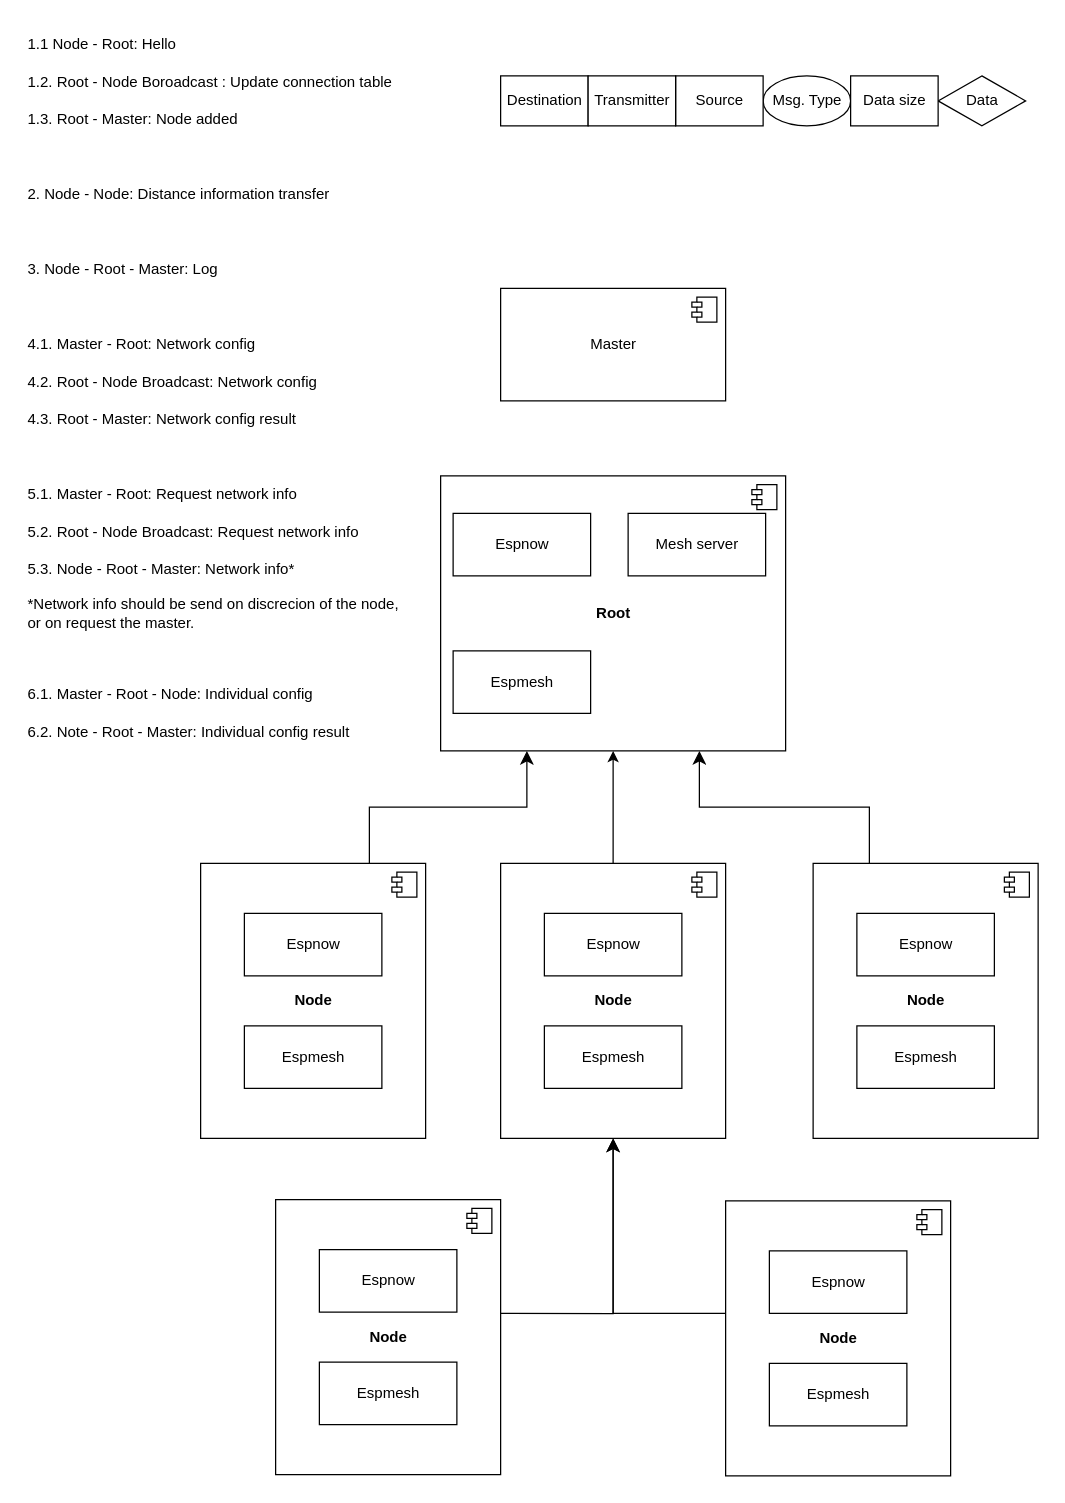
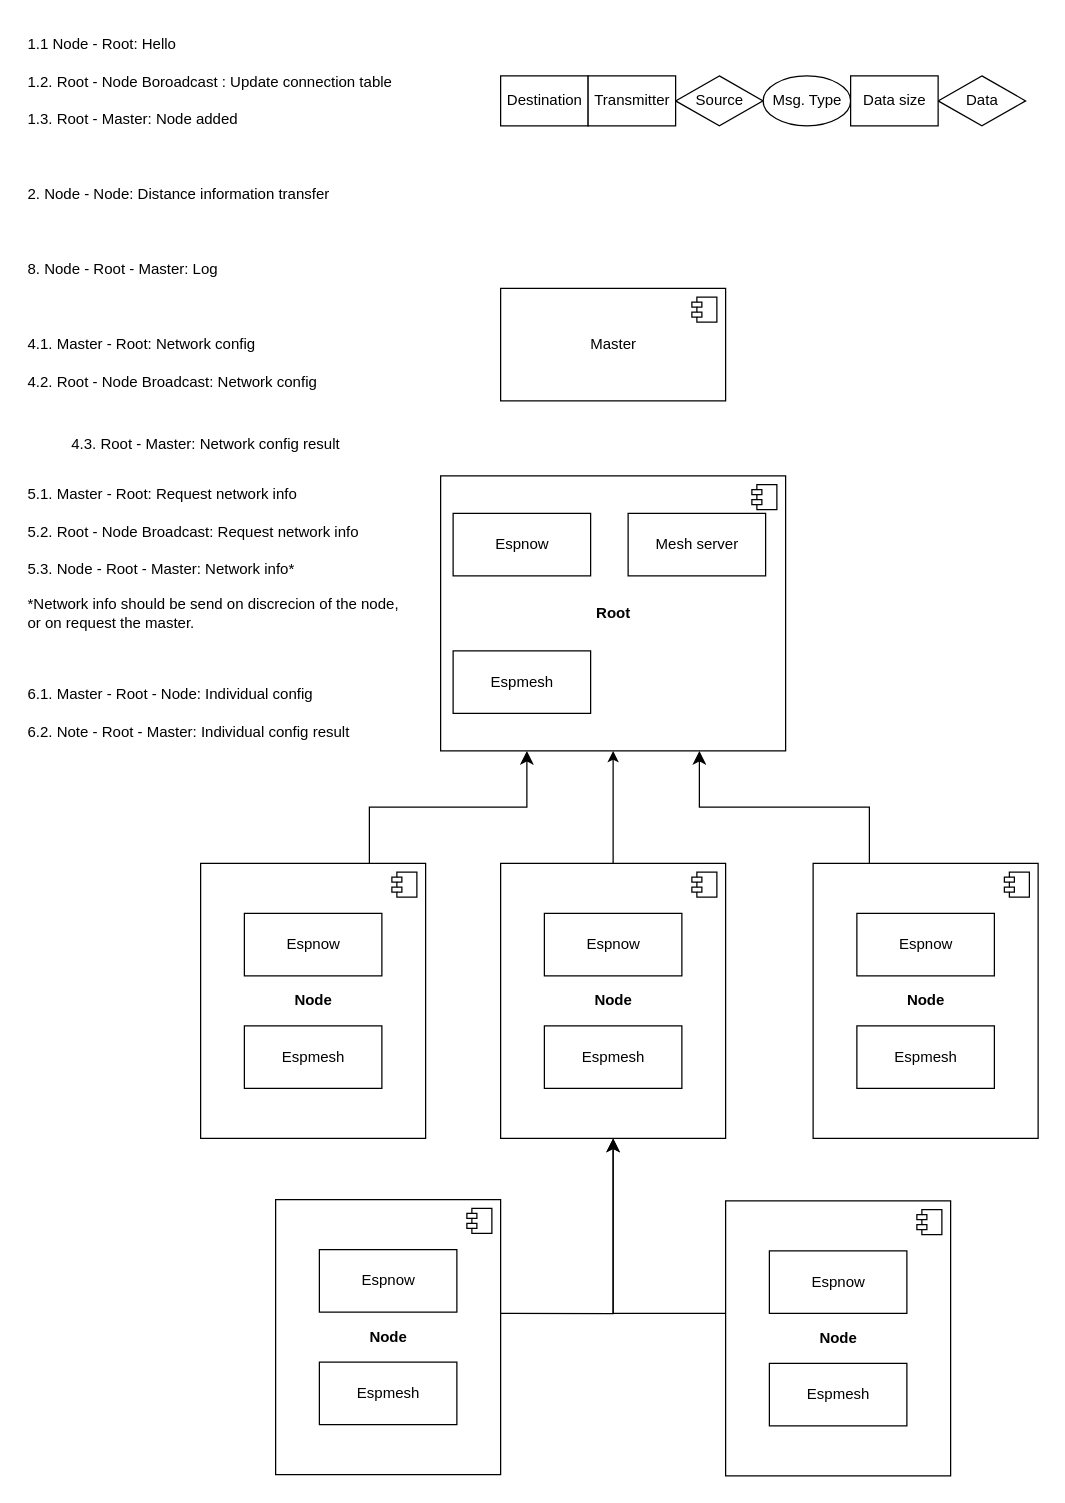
node "Source": shape rectangle -> diamond
node "3. Node - Root - Master: Log": label "3. Node - Root - Master: Log" -> "8. Node - Root - Master: Log"
node "4.3. Root - Master: Network config result": moved (176, 419) -> (219, 444)
